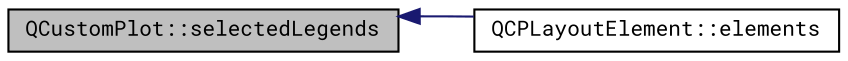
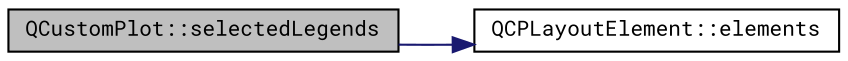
edge "QCPLayoutElement::elements" -> "QCustomPlot::selectedLegends": reversed
